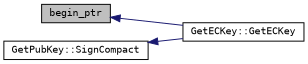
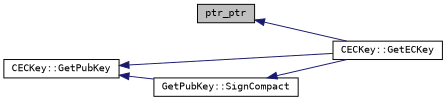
node "begin_ptr": label "begin_ptr" -> "ptr_ptr"
node "GetECKey::GetECKey": label "GetECKey::GetECKey" -> "CECKey::GetECKey"
node "CECKey::GetPubKey": added
